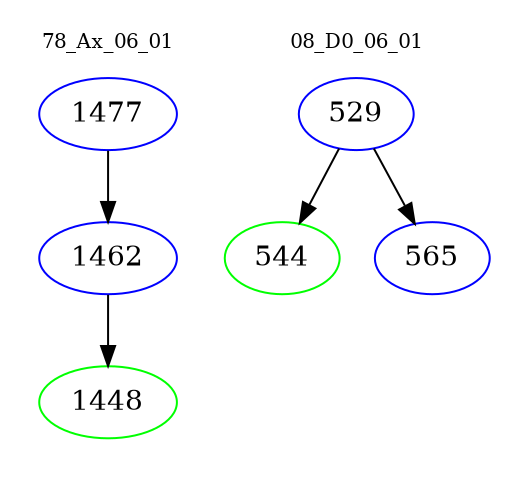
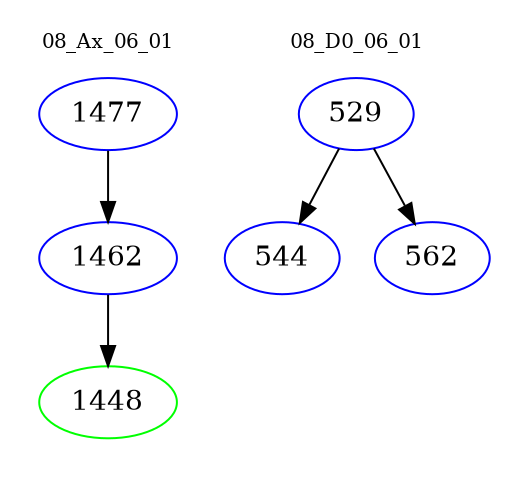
cluster "78_Ax_06_01": label "78_Ax_06_01" -> "08_Ax_06_01"
node "544": color green -> blue
node "565": label "565" -> "562"
